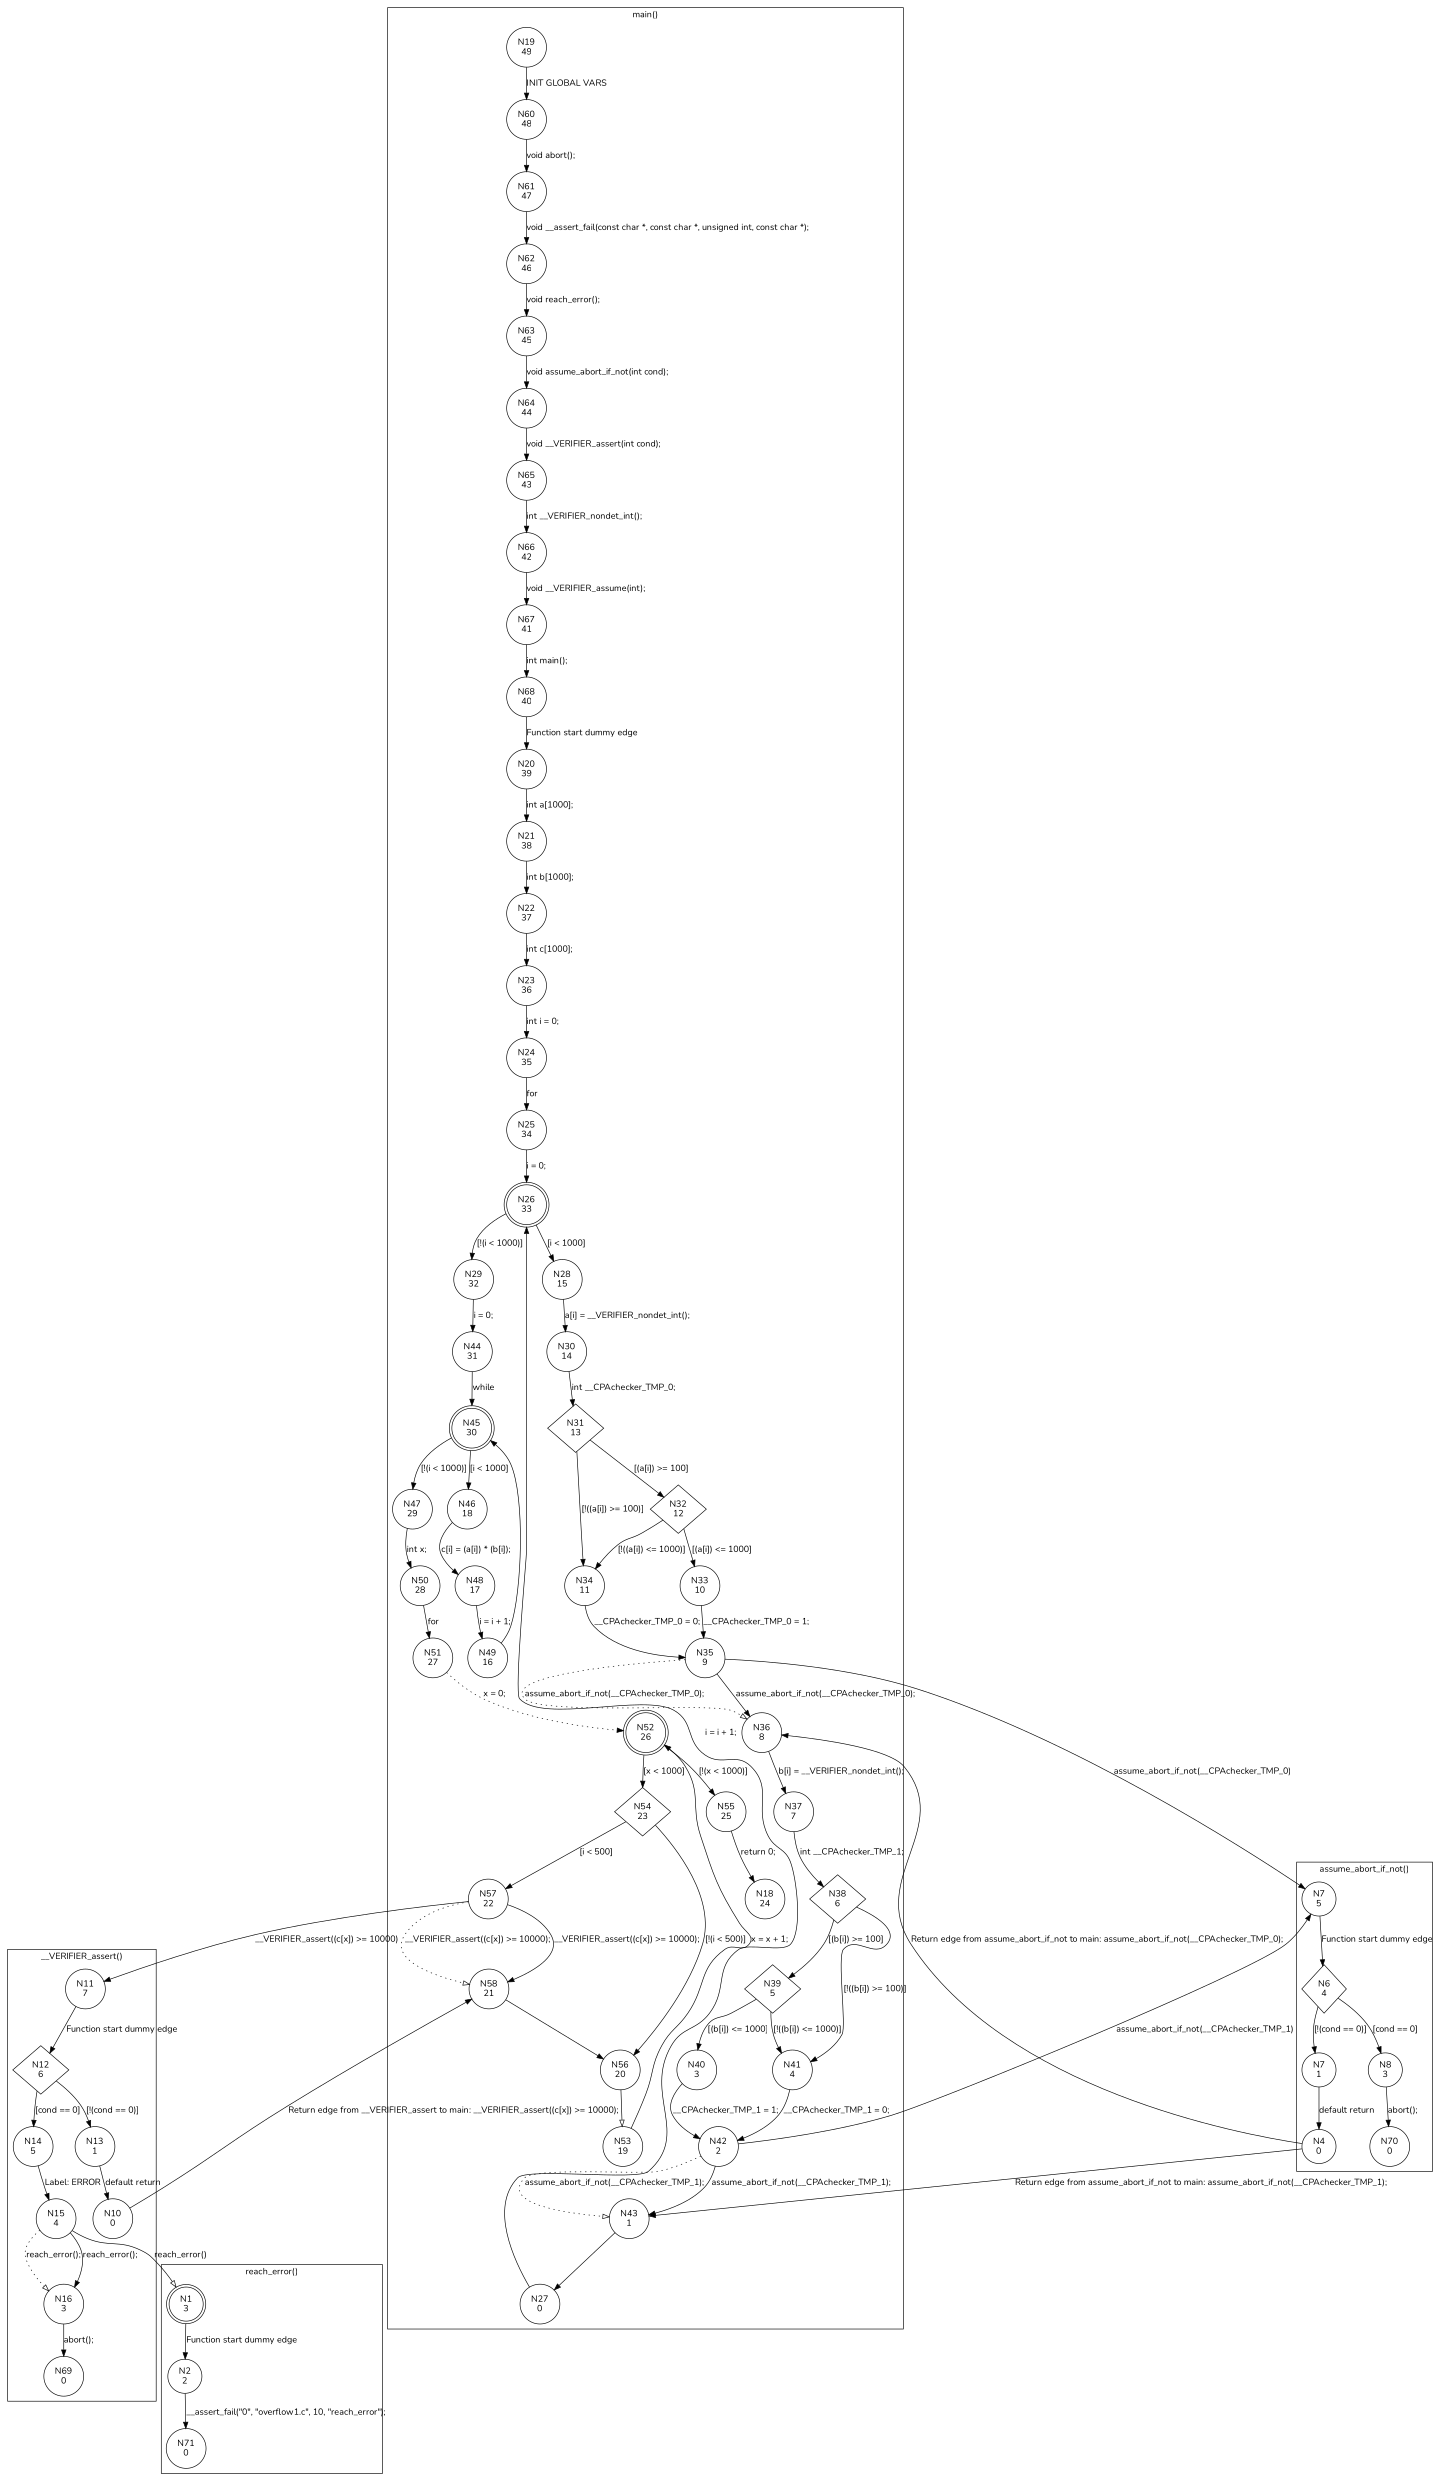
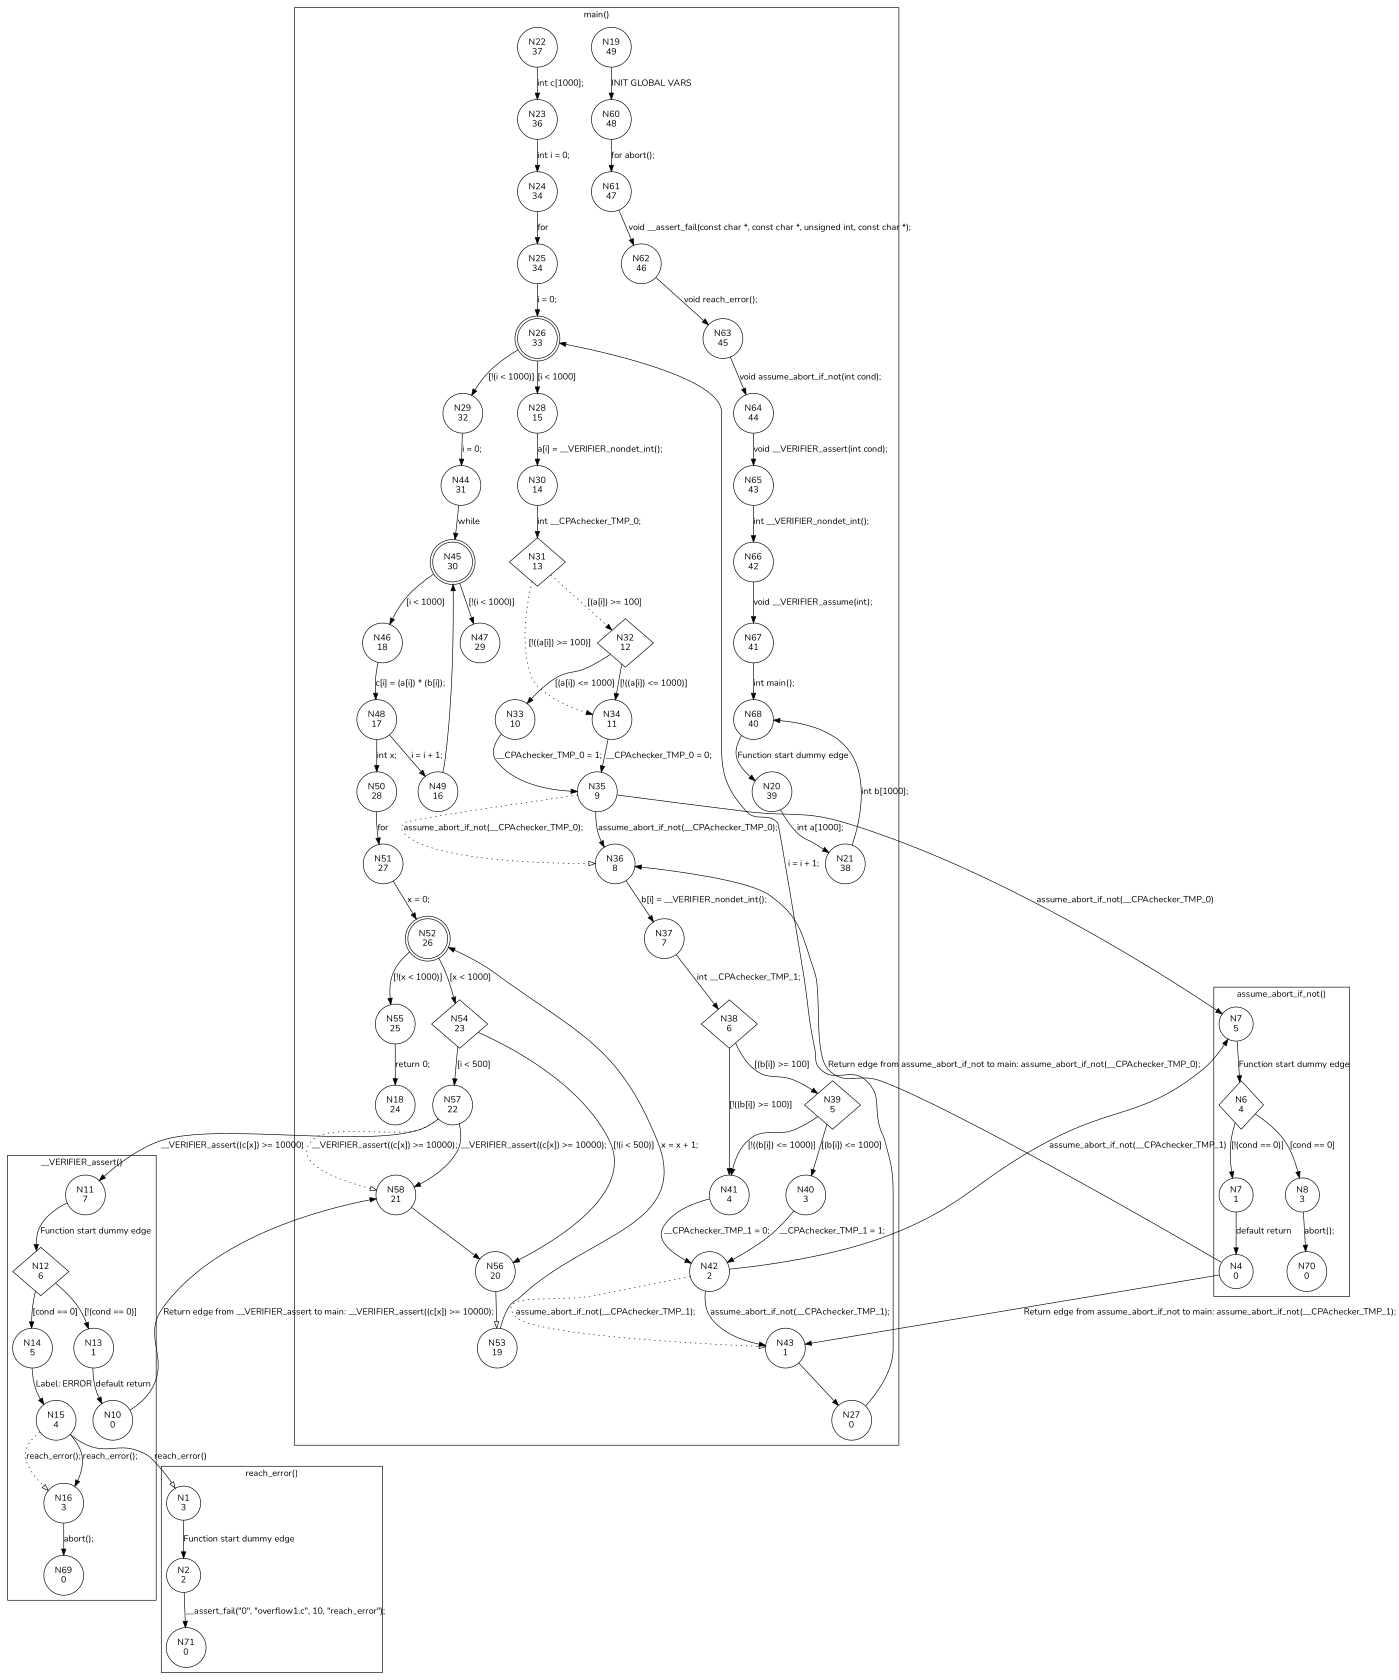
edge "N60 48" -> "N61 47": label "void abort();" -> "for abort();"
edge "N21 38" -> "N22 37": now "N21 38" -> "N68 40"
node "N24 35": label "N24 35" -> "N24 34"
edge "N31 13" -> "N32 12": style solid -> dotted
edge "N31 13" -> "N34 11": style solid -> dotted
edge "N47 29" -> "N50 28": now "N48 17" -> "N50 28"
edge "N51 27" -> "N52 26": style dotted -> solid
node "N1 3": shape doublecircle -> circle
